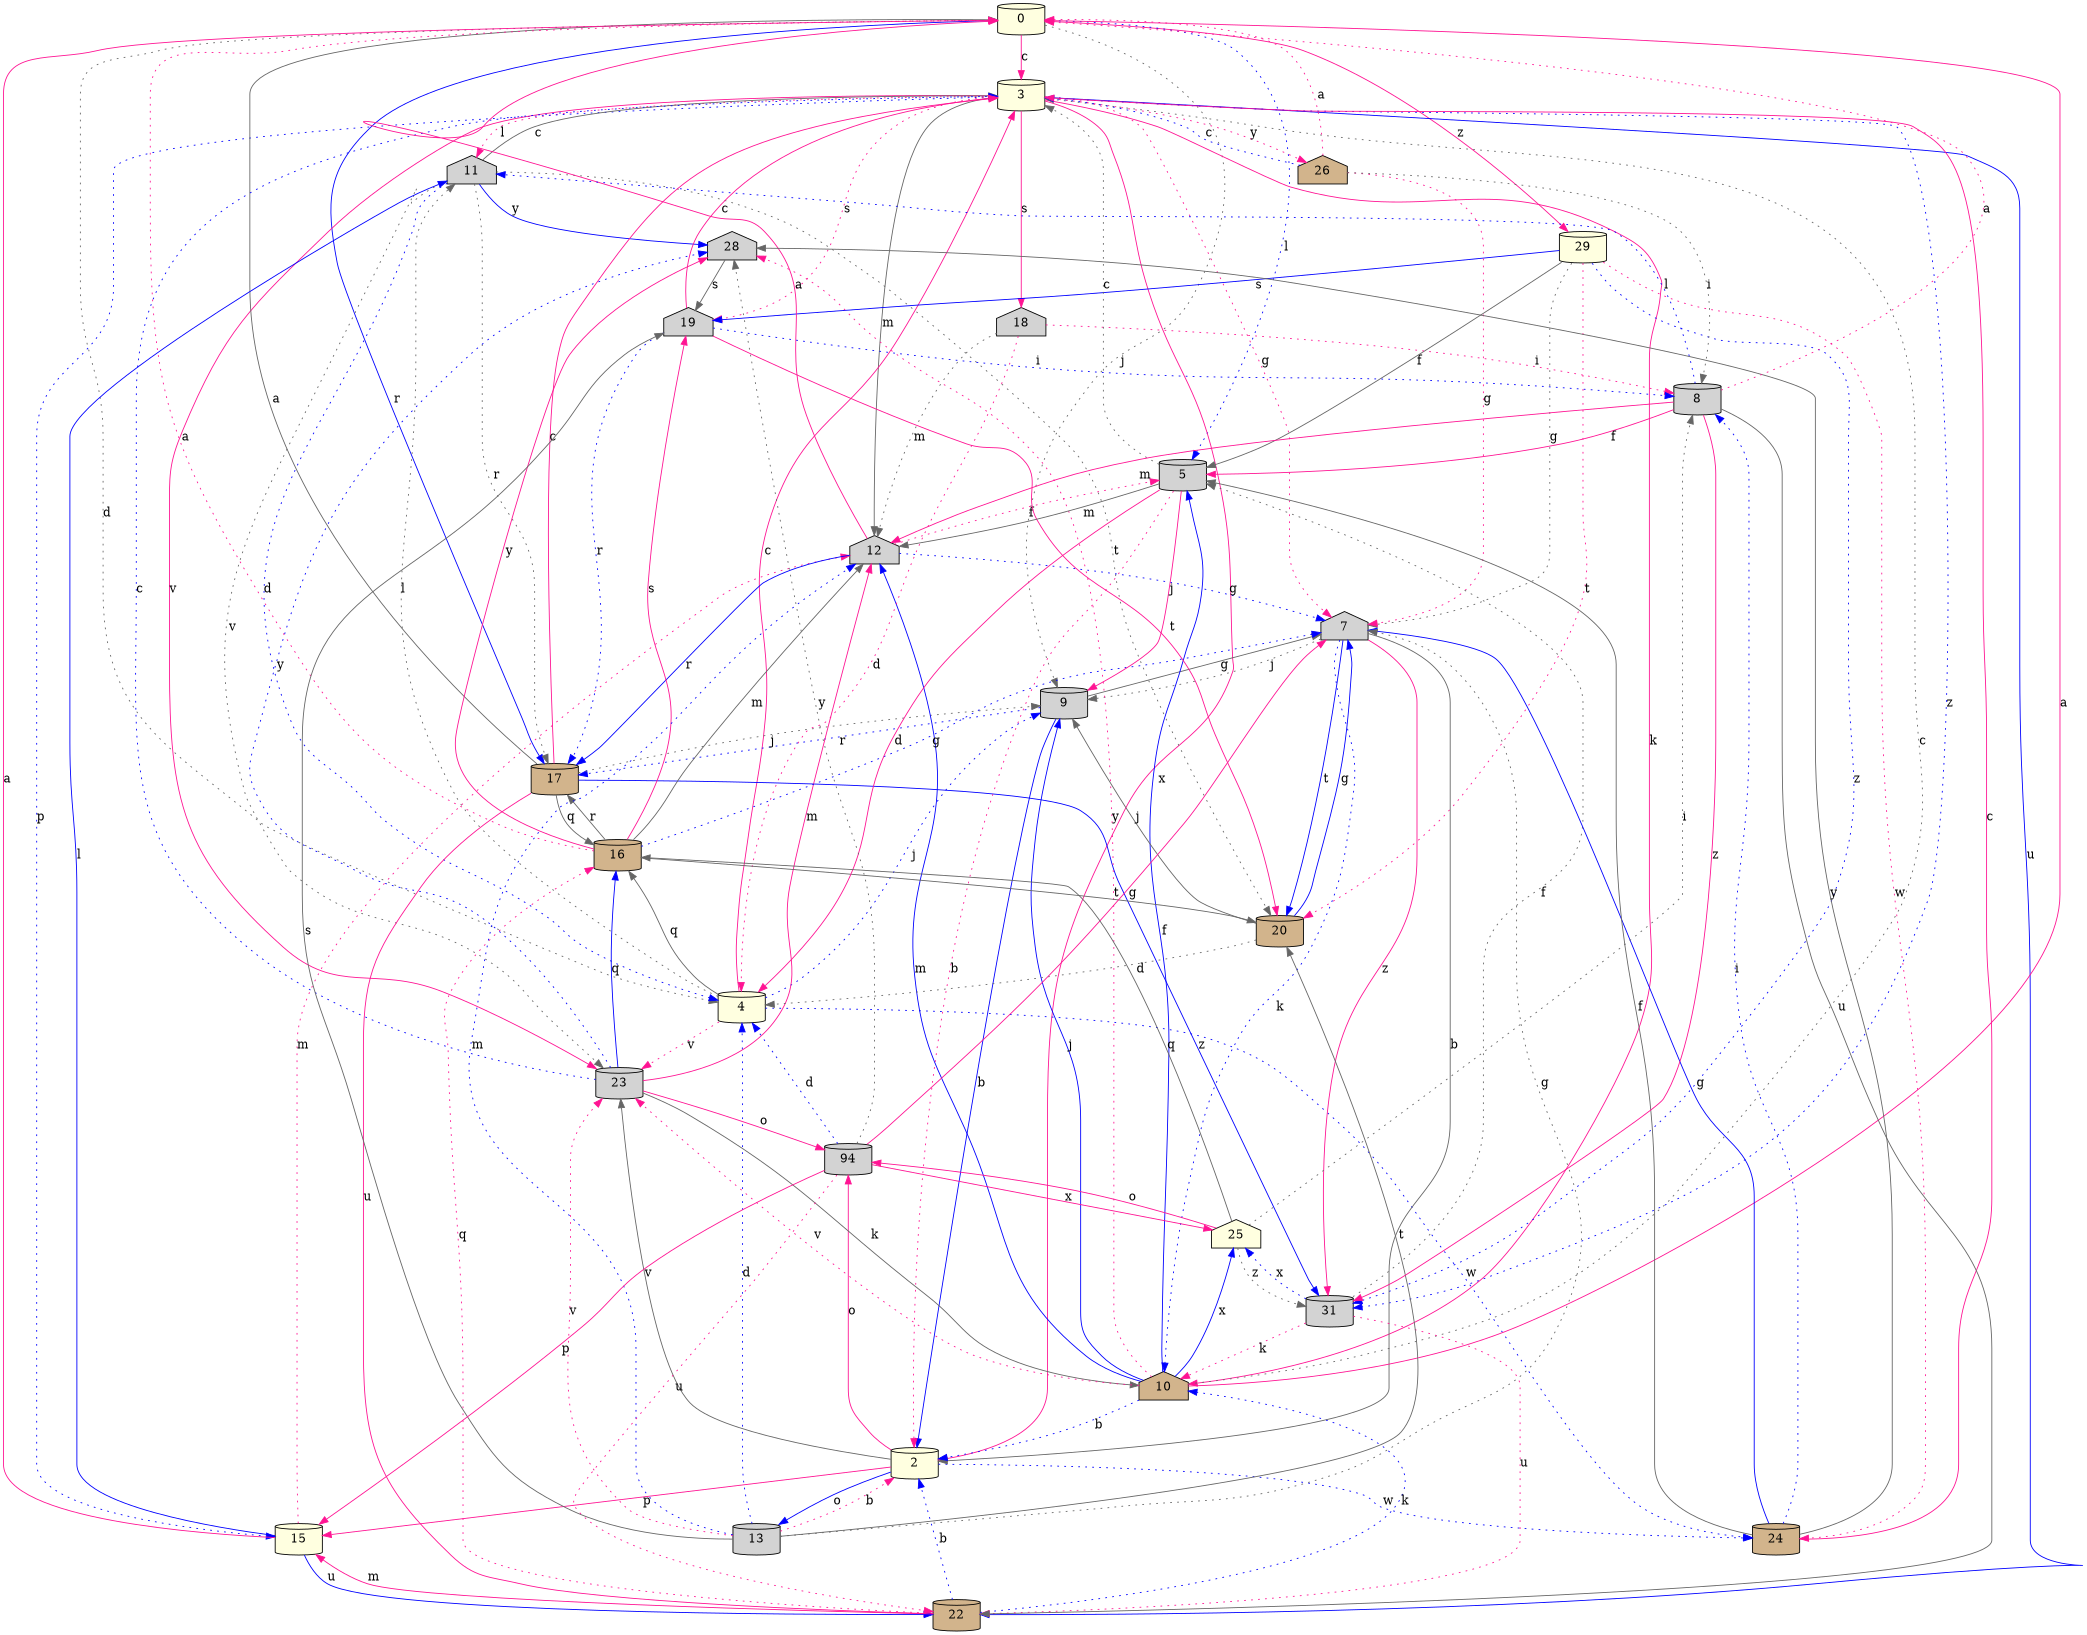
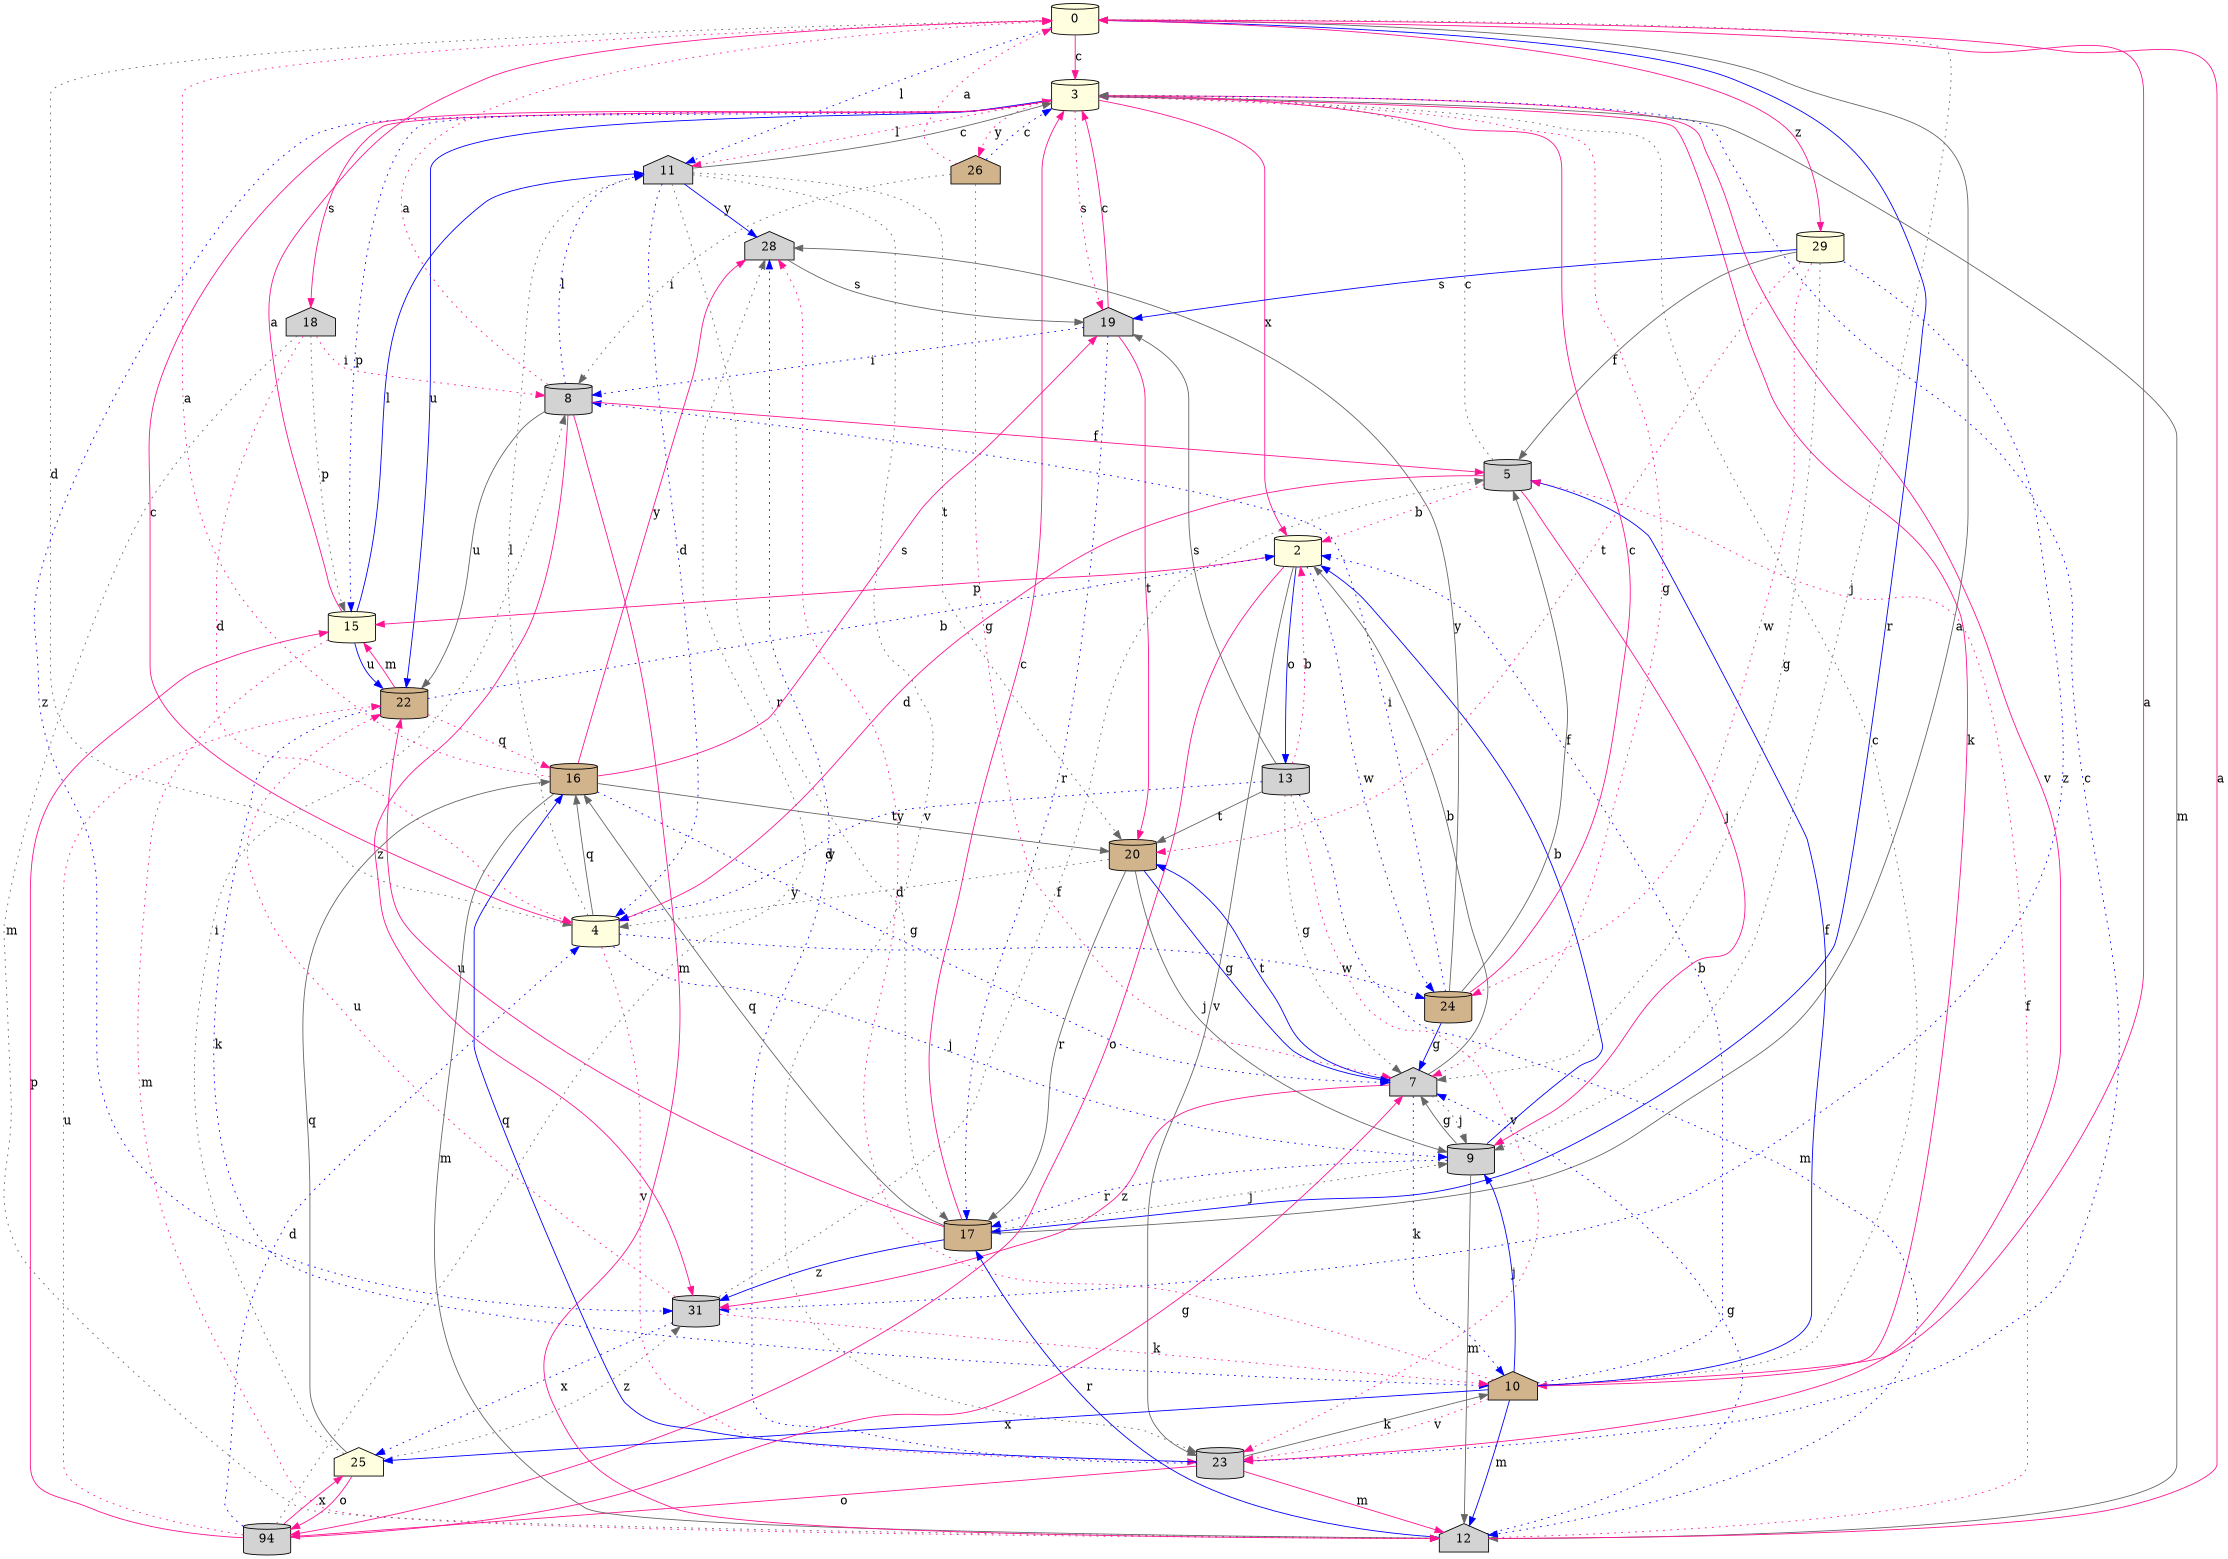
edge "0" -> "5": now "0" -> "11"
edge "18" -> "15": added, label "p"
edge "5" -> "12": now "9" -> "12"
edge "16" -> "17": now "20" -> "17"
